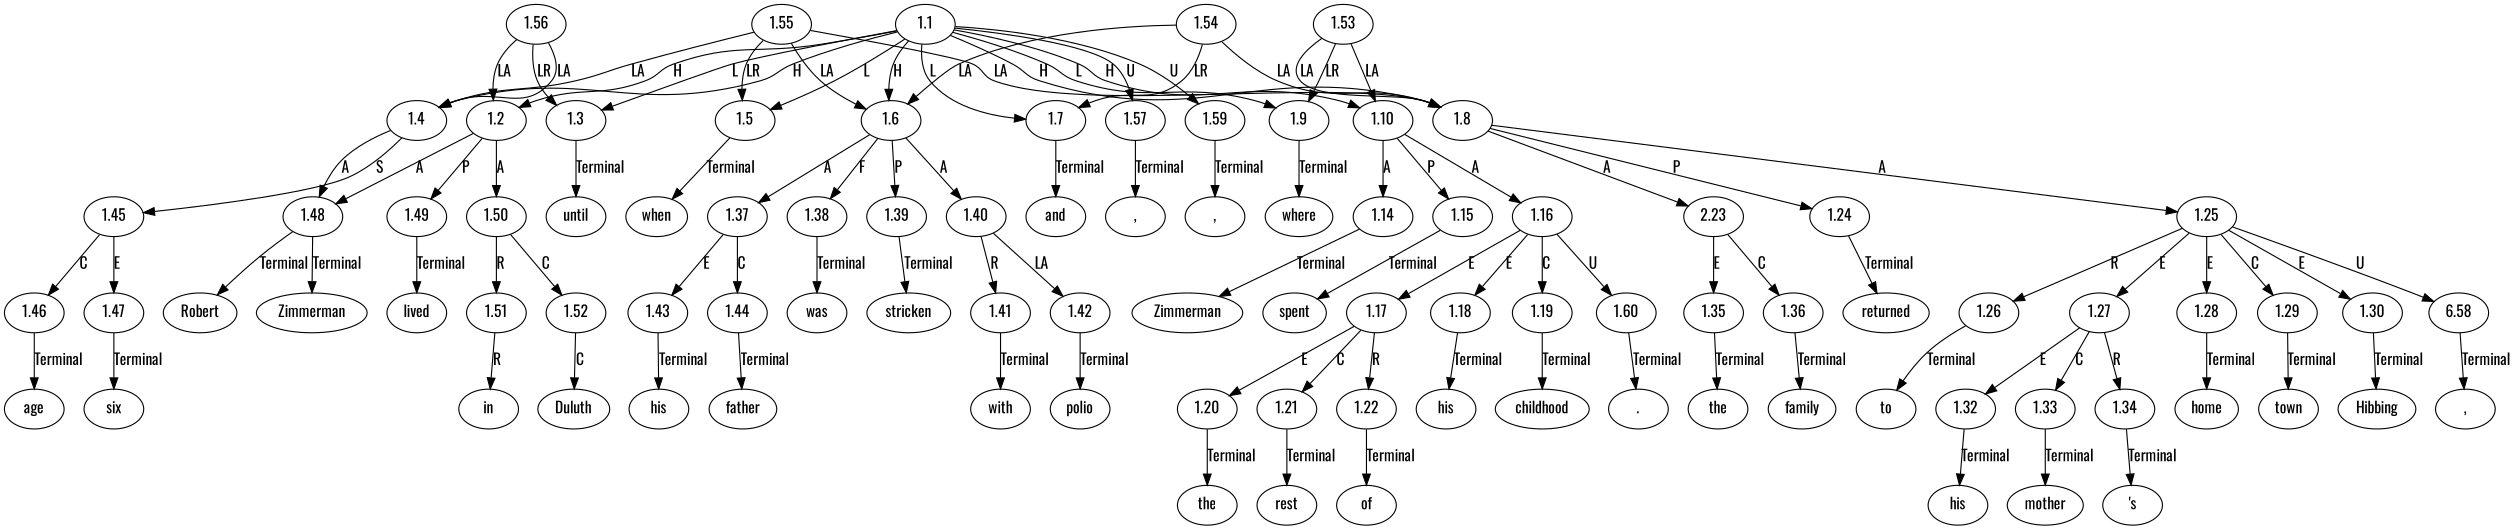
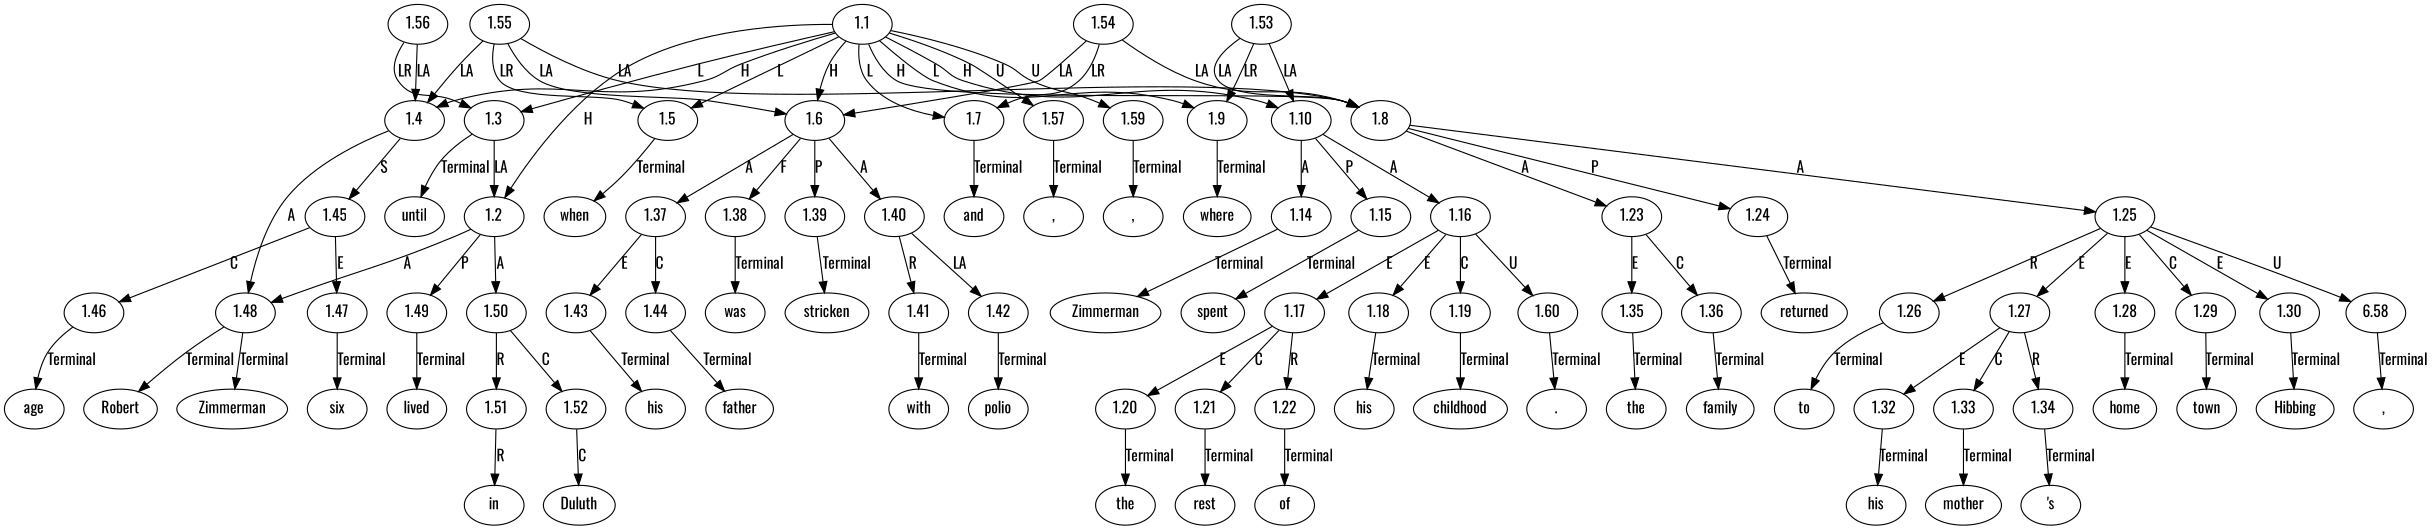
edge "1.56" -> "1.2": now "1.3" -> "1.2"
node "2.23": label "2.23" -> "1.23"
